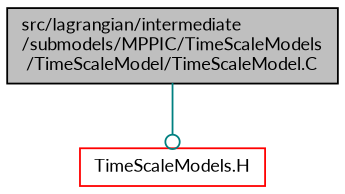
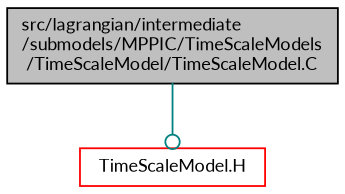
node "TimeScaleModels.H": label "TimeScaleModels.H" -> "TimeScaleModel.H"
